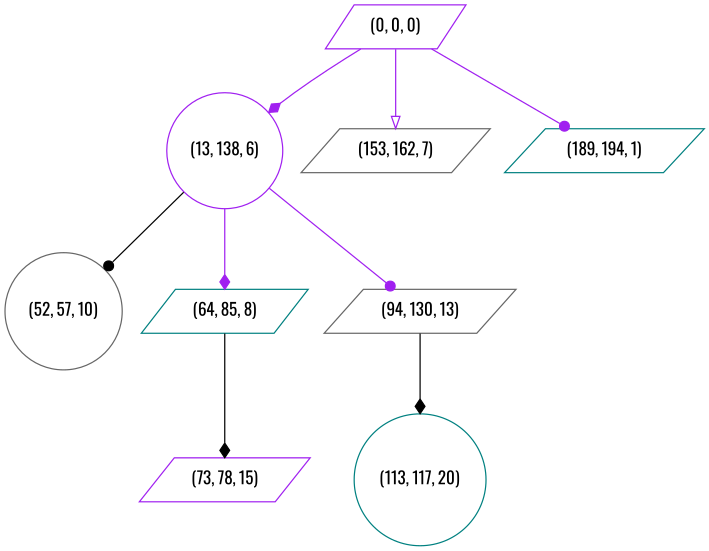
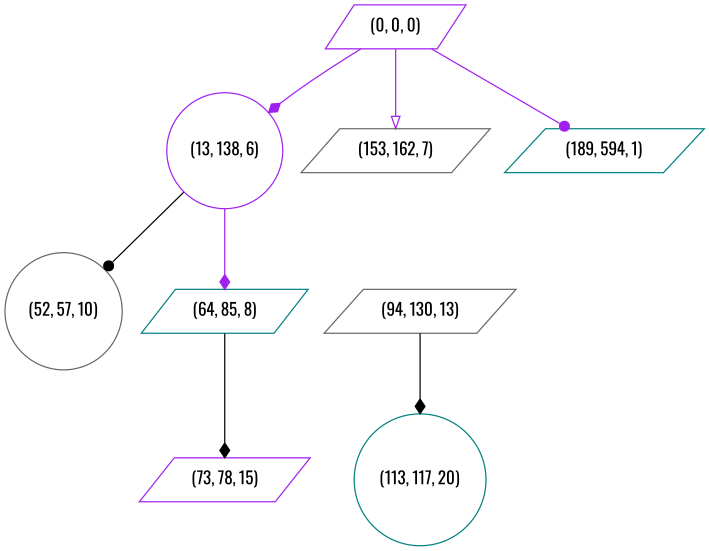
node "(189, 194, 1)": label "(189, 194, 1)" -> "(189, 594, 1)"
edge "(13, 138, 6)" -> "(94, 130, 13)": removed
